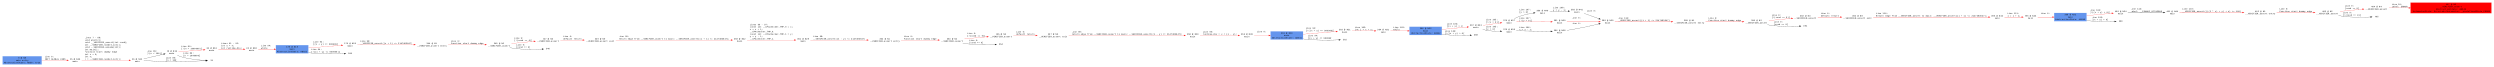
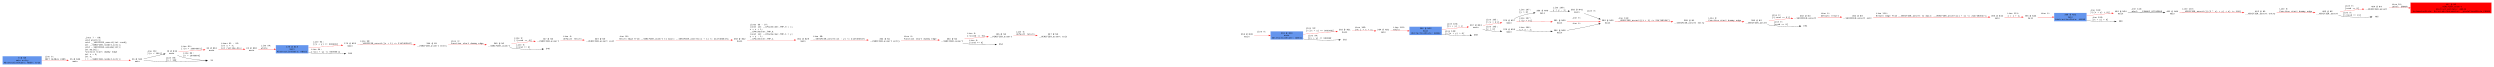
node "358 @ N29 main": removed
